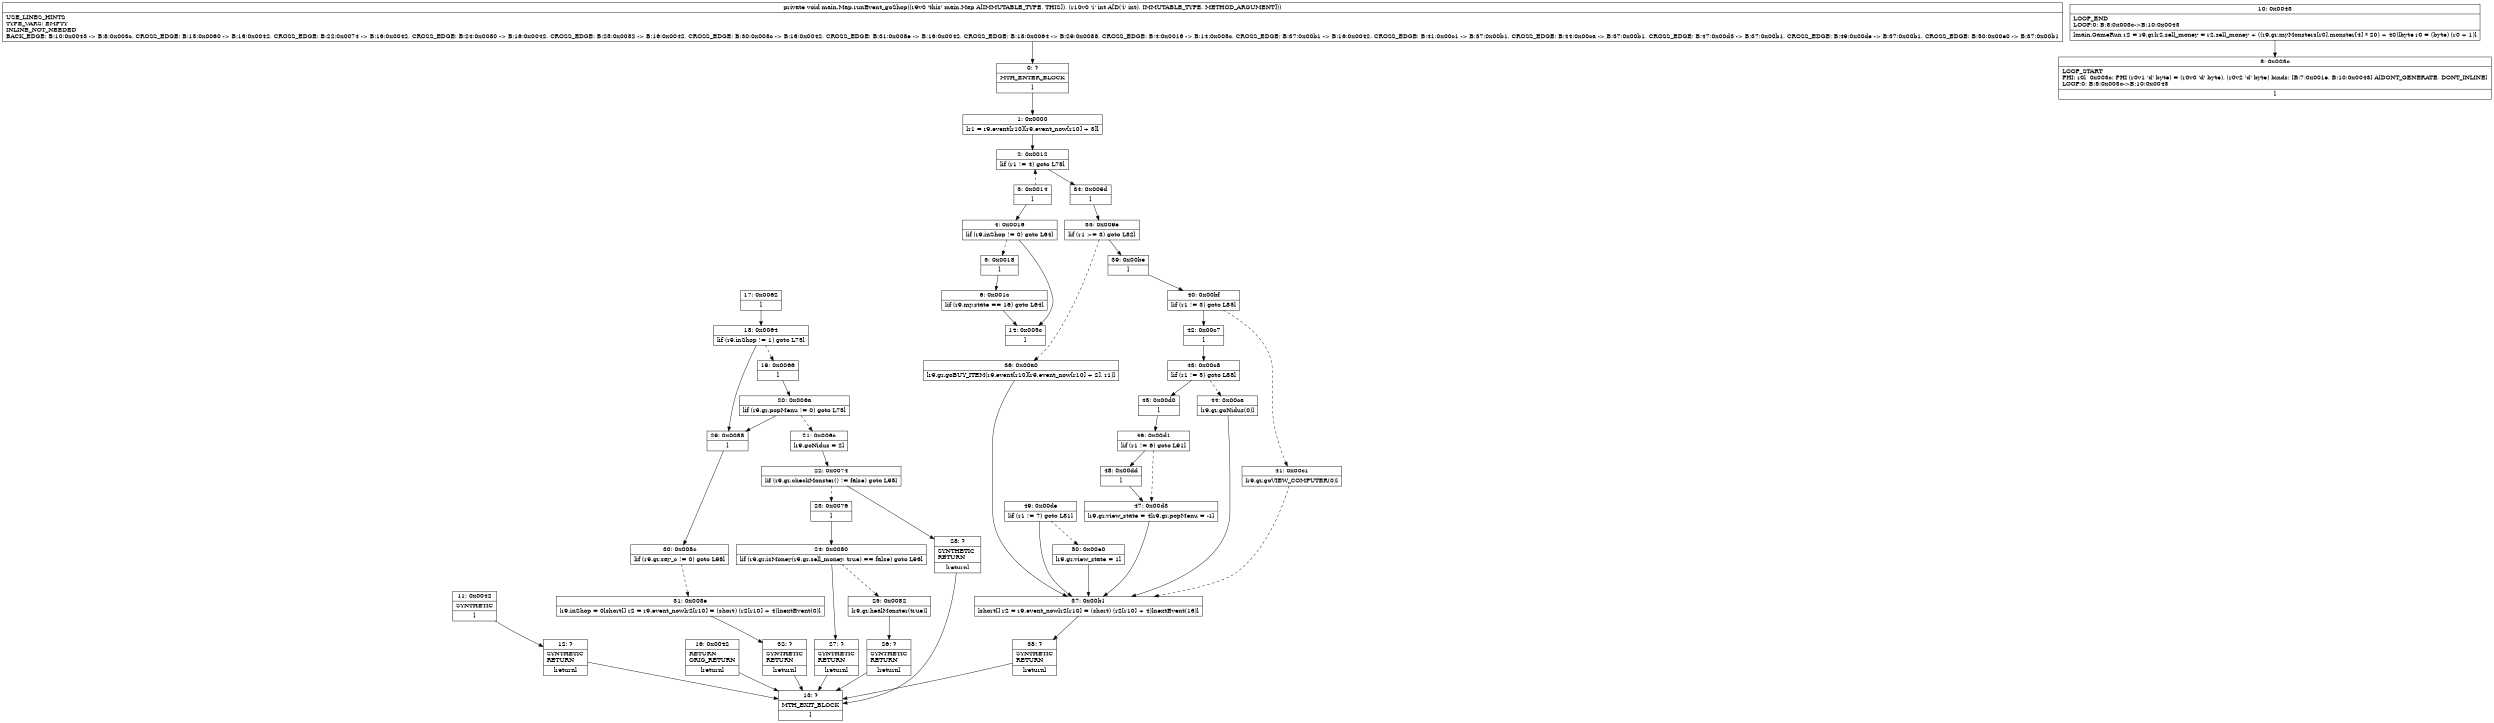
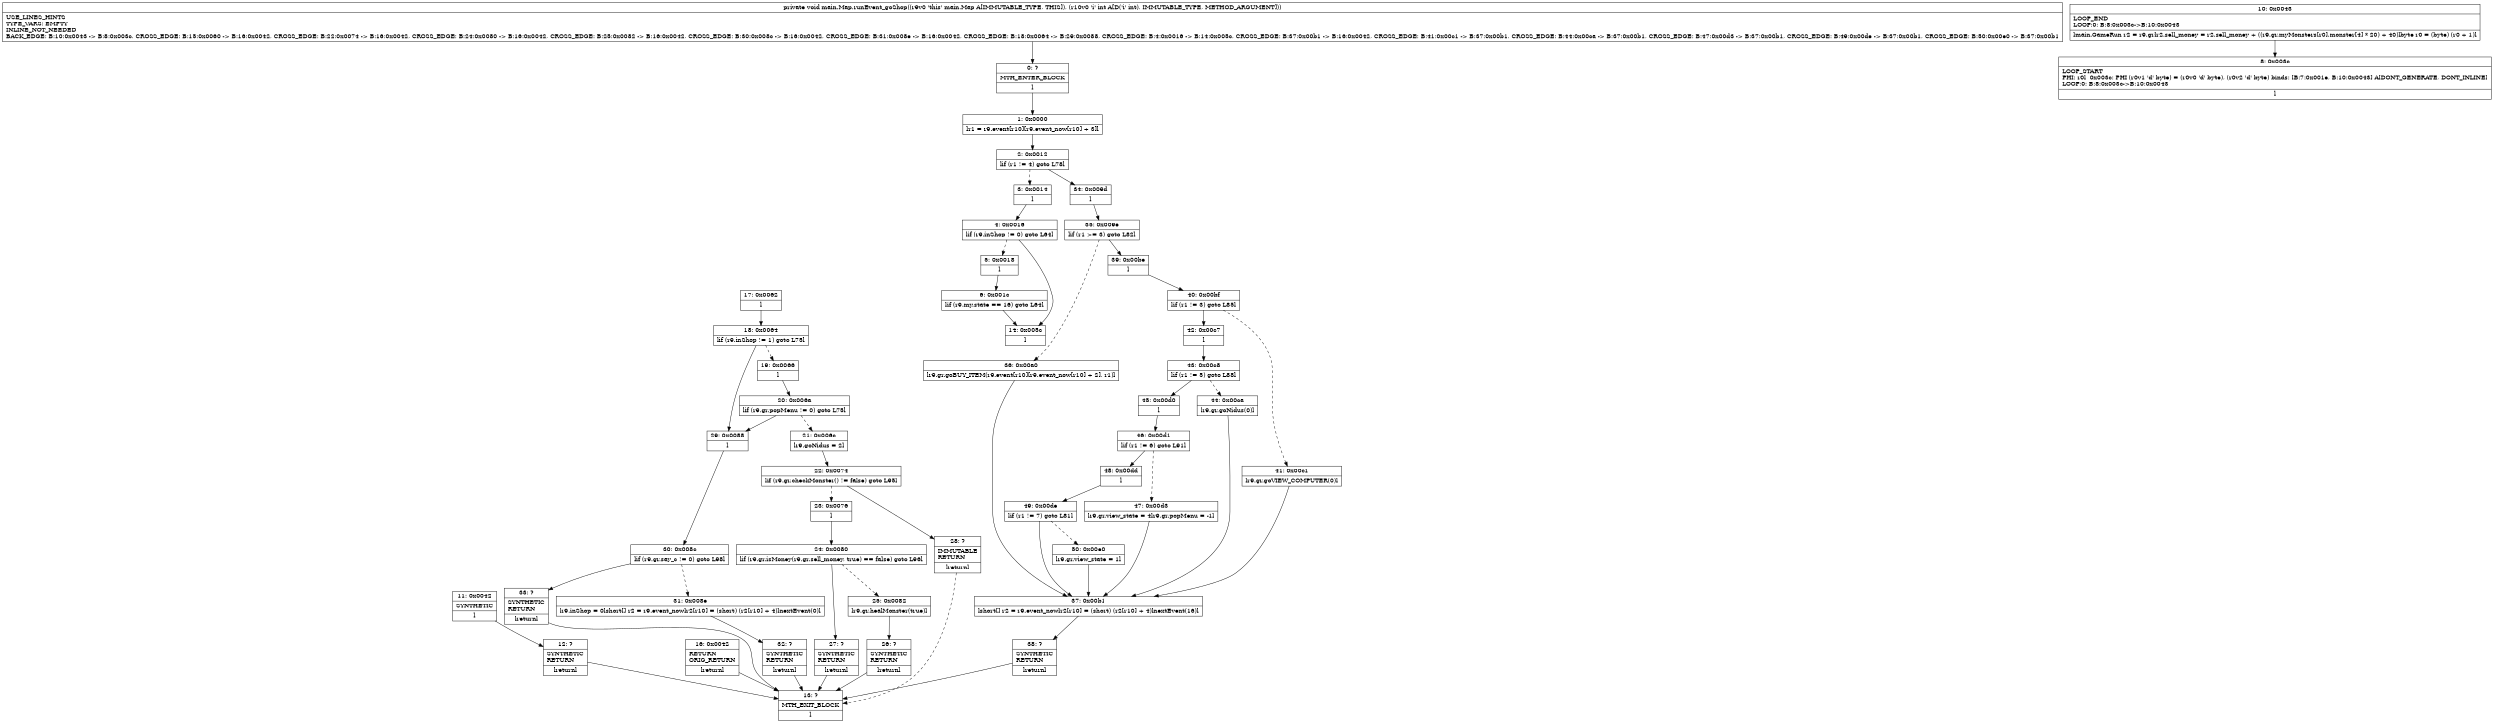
edge "3: 0x0014" -> "2: 0x0012": reversed
edge "48: 0x00dd" -> "47: 0x00d3": now "48: 0x00dd" -> "49: 0x00de"
node "28: ?": text "SYNTHETIC" -> "IMMUTABLE"
edge "41: 0x00c1" -> "37: 0x00b1": style dashed -> solid
node "33: ?": added
edge "28: ?" -> "13: ?": style solid -> dashed
